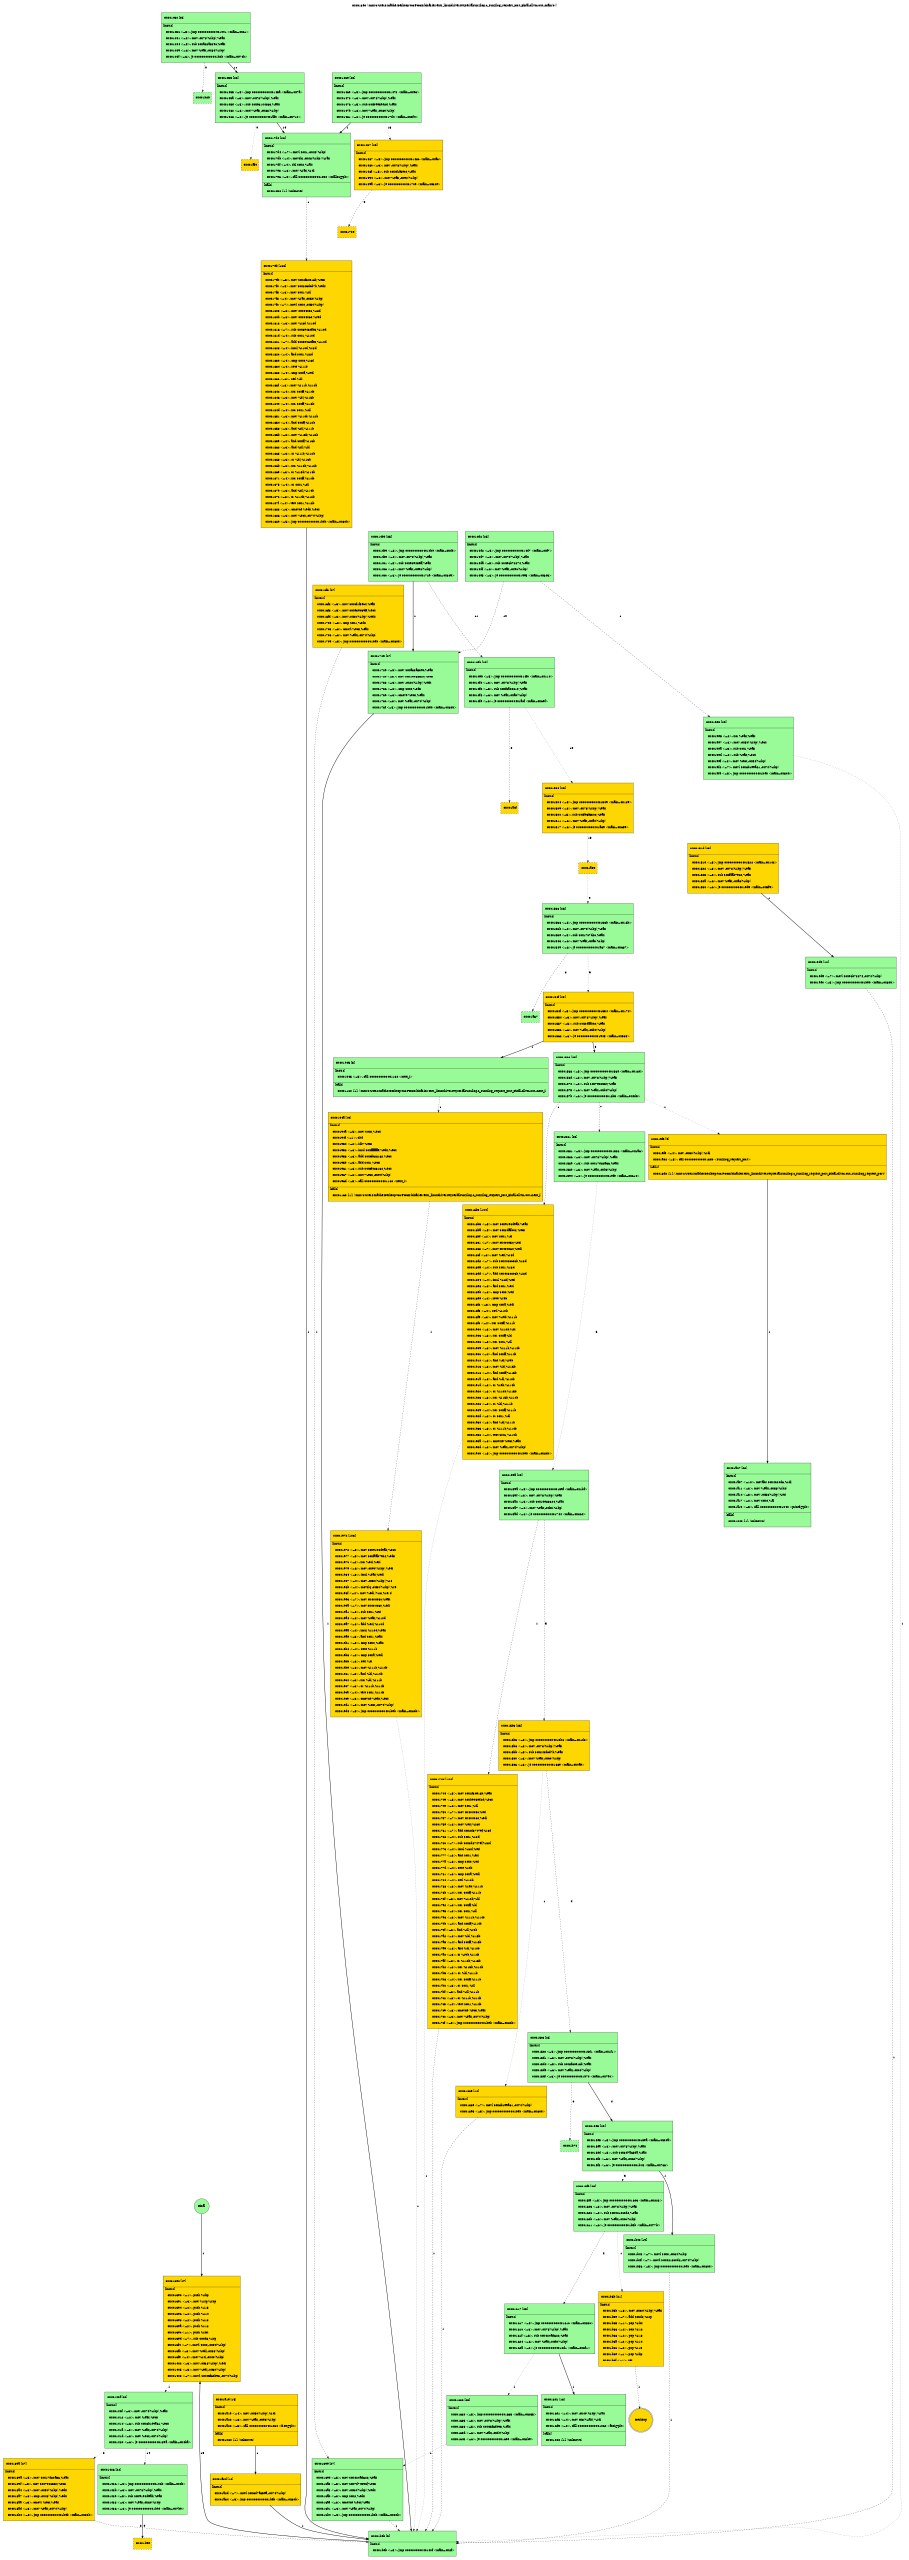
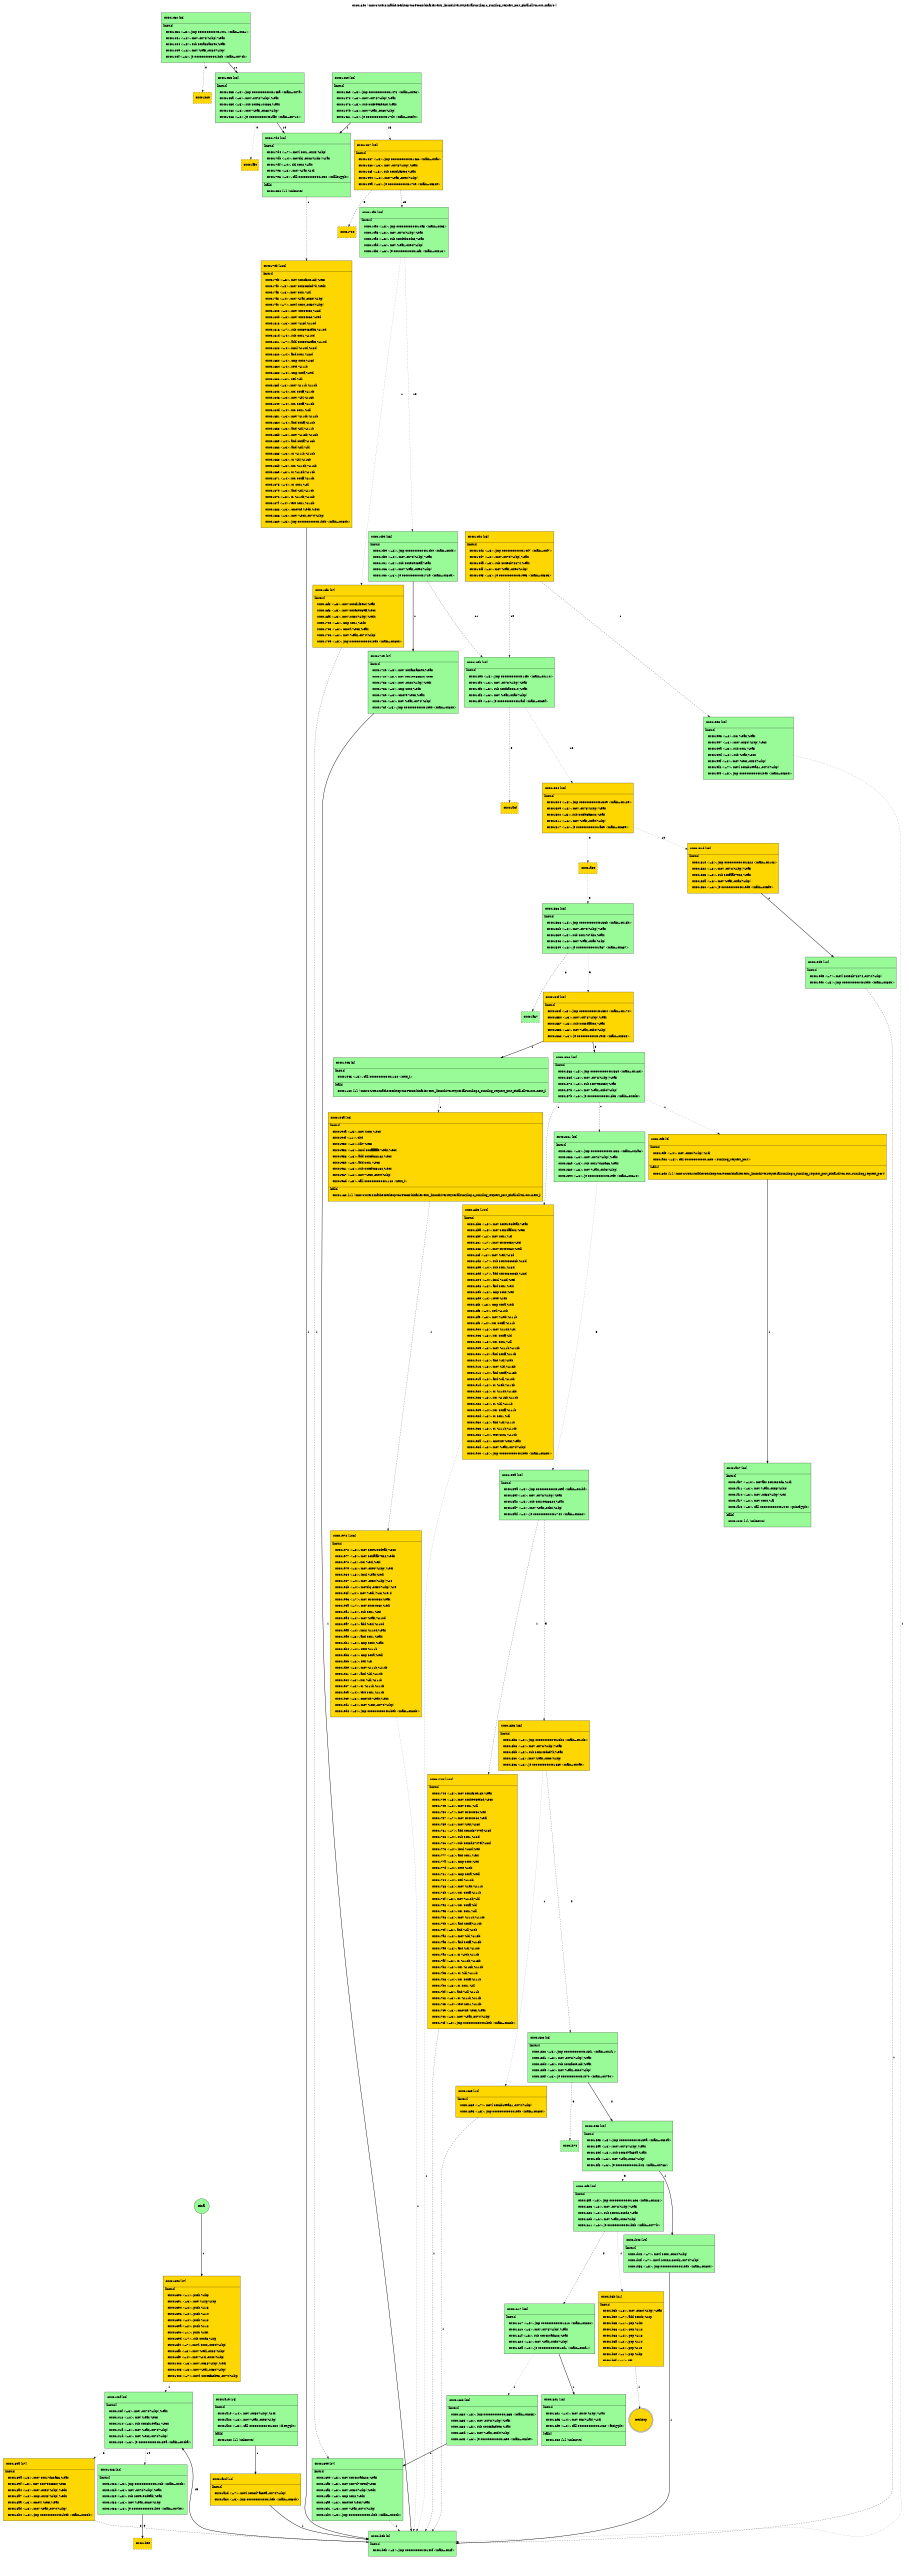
node "0x401b2b": fillcolor palegreen -> gold
node "0x4014a0 [25]": added
node "0x4014d2 [25]": fillcolor palegreen -> gold
edge "0x4014d2 [25]" -> "0x401729 [27]": now "0x4014d2 [25]" -> "0x4014eb [25]"
edge "0x401504 [25]" -> "0x401a39": label " 13" -> " 0"
edge "0x401504 [25]" -> "0x40151d [25]": added, label "10"
node "0x401a1e [15]": fillcolor gold -> palegreen
edge "0x401630 [25]" -> "0x40169e [27]": style dotted -> bold
edge "0x401b48 [19]" -> "0x401beb [5]": style dashed -> bold
edge "0x401beb [5]" -> "0x4013e0 [47]": now "0x401beb [5]" -> "0x40140f [23]"
